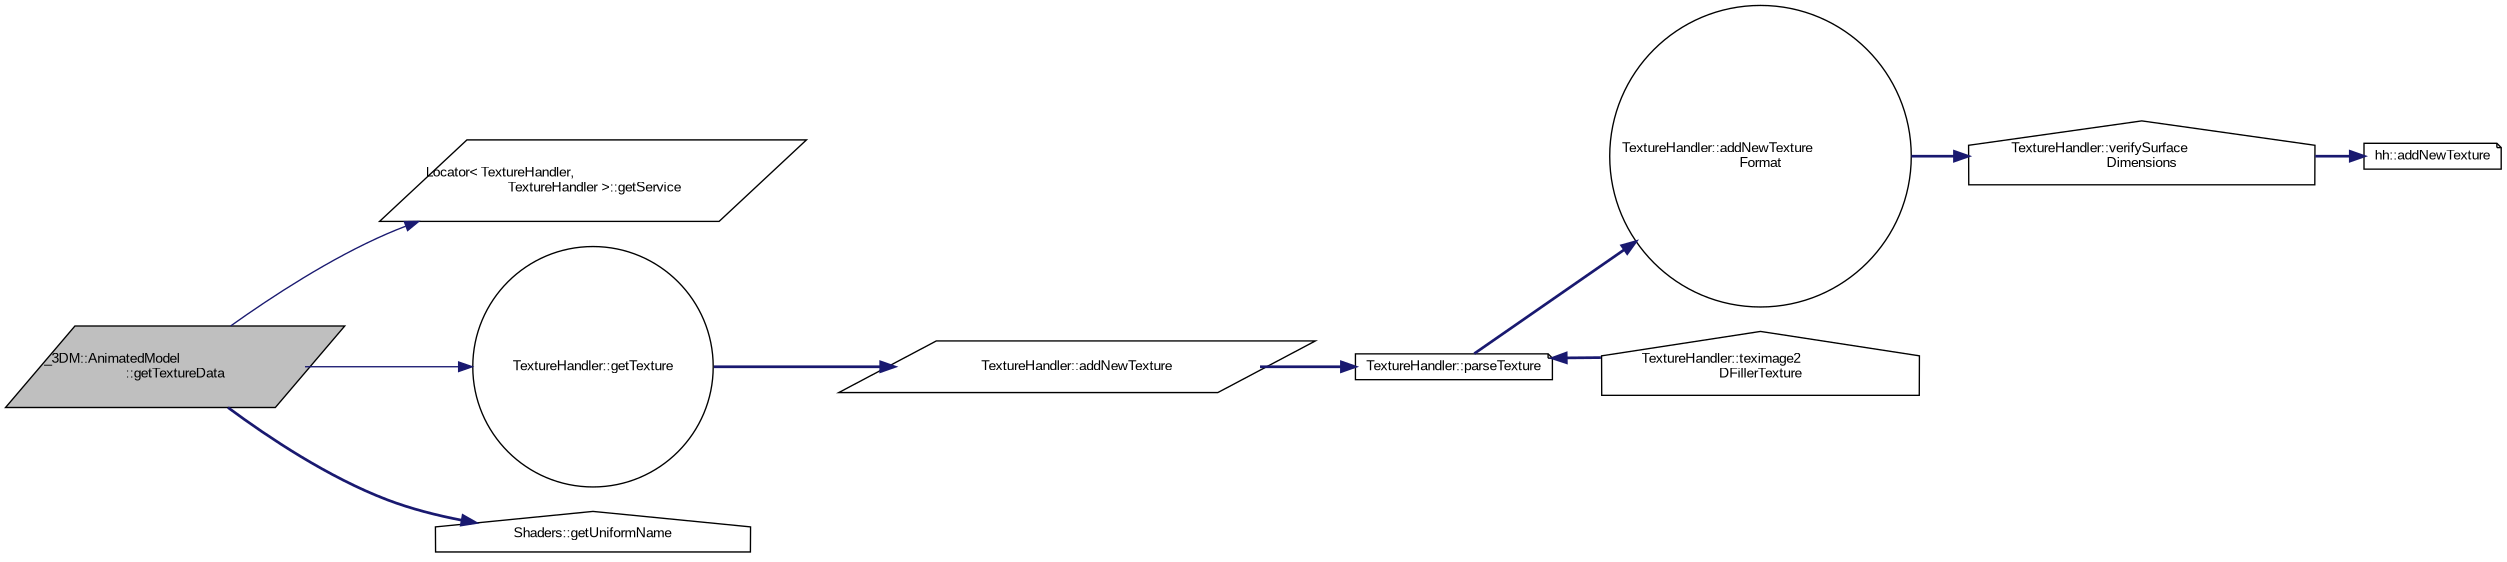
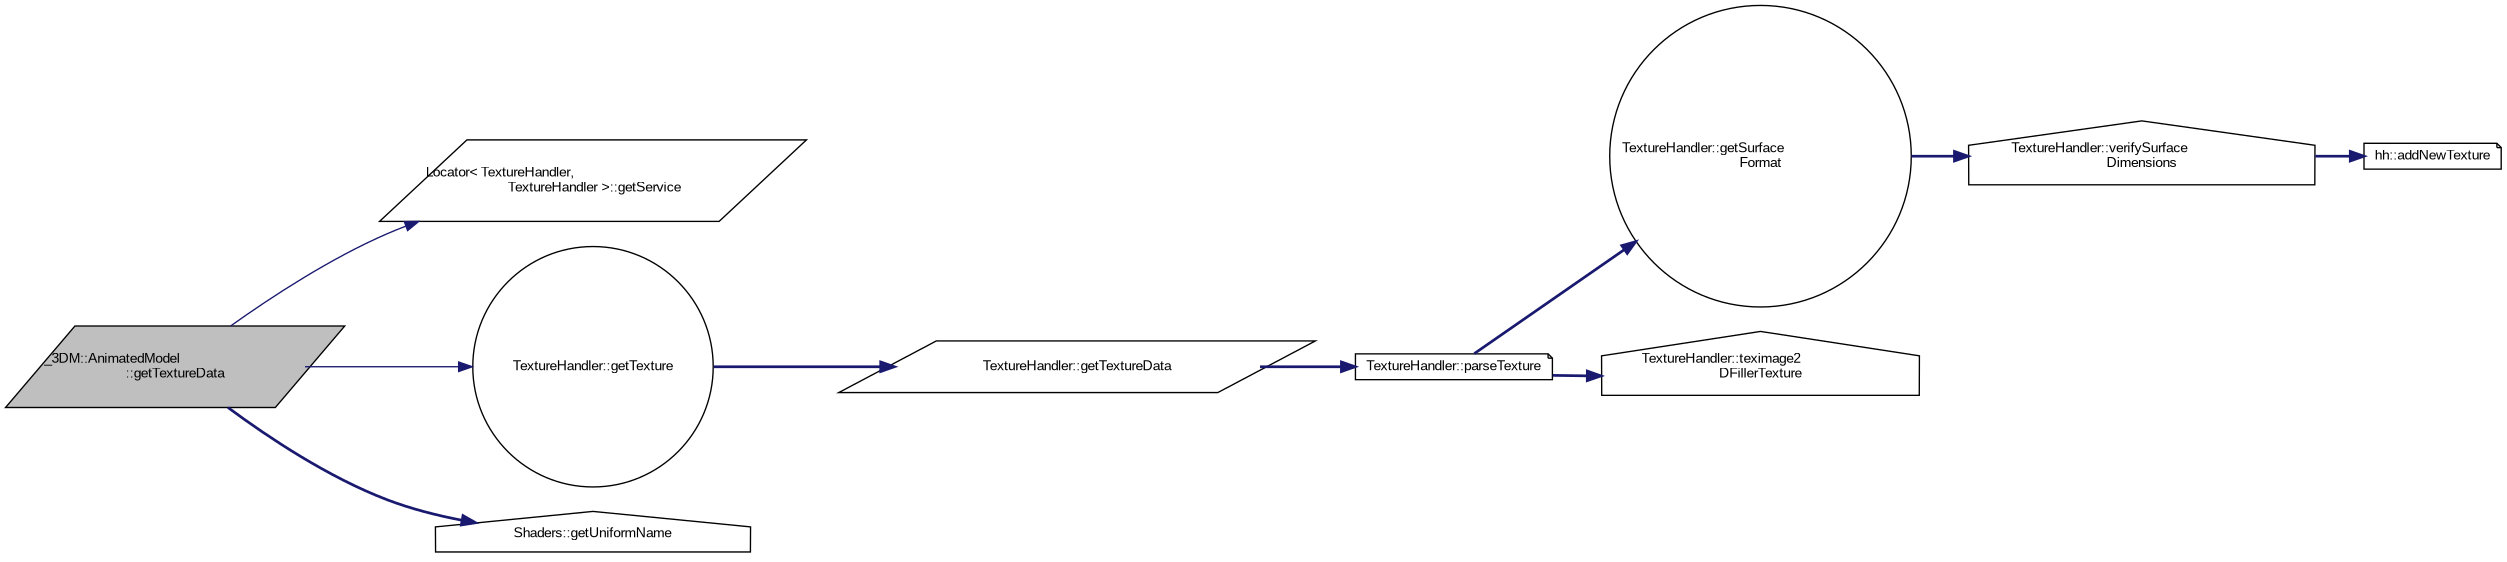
node "TextureHandler::addNewTexture Format": label "TextureHandler::addNewTexture Format" -> "TextureHandler::getSurface Format"
edge "TextureHandler::teximage2 DFillerTexture" -> "TextureHandler::parseTexture": reversed
node "TextureHandler::addNewTexture": label "TextureHandler::addNewTexture" -> "TextureHandler::getTextureData"
